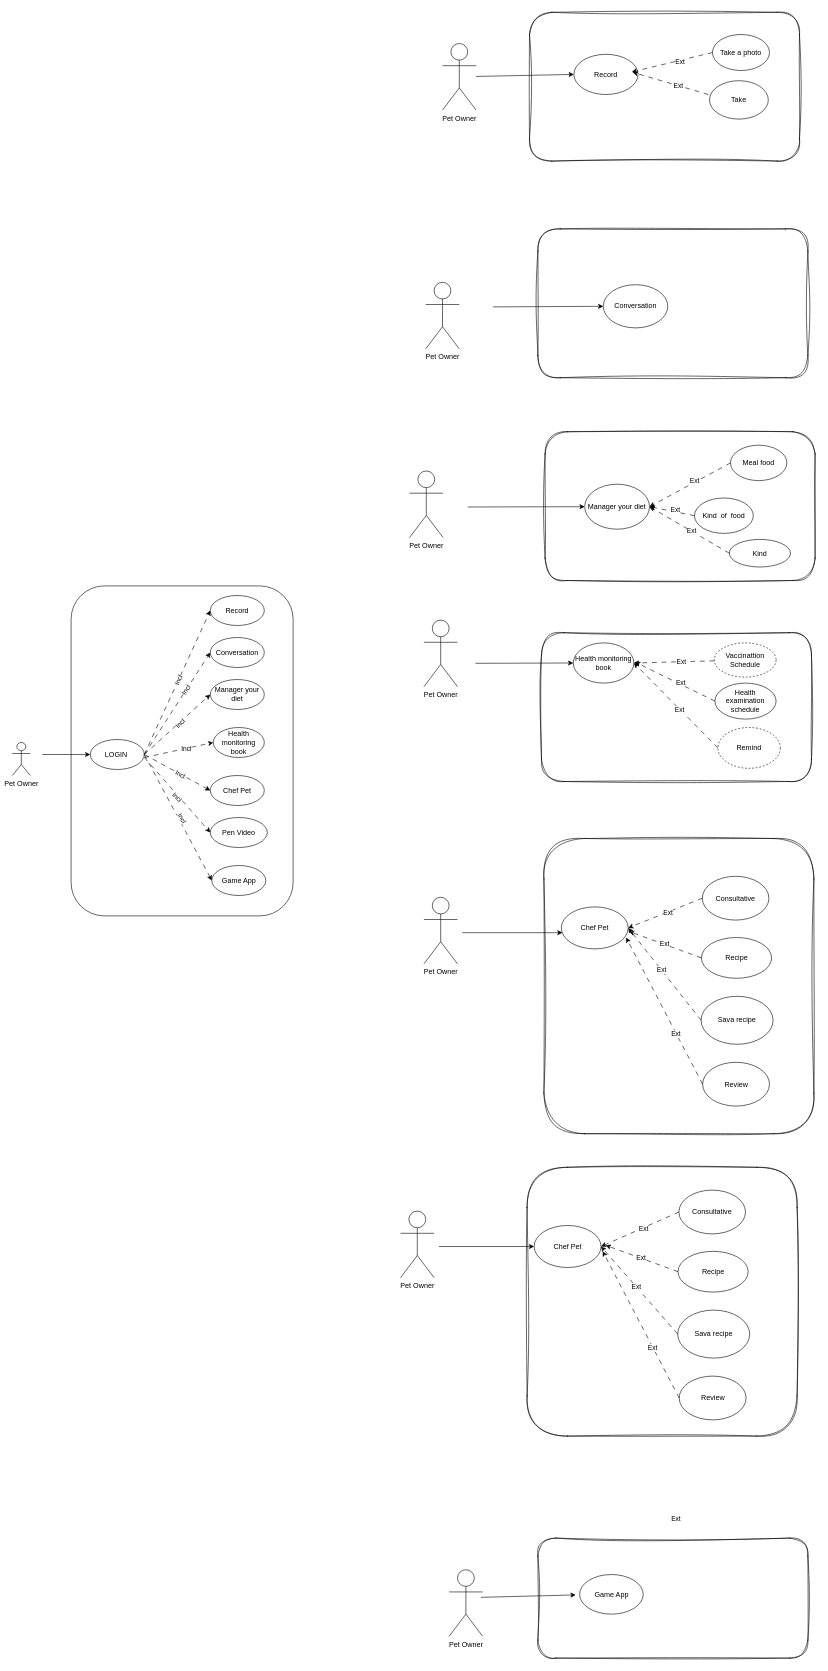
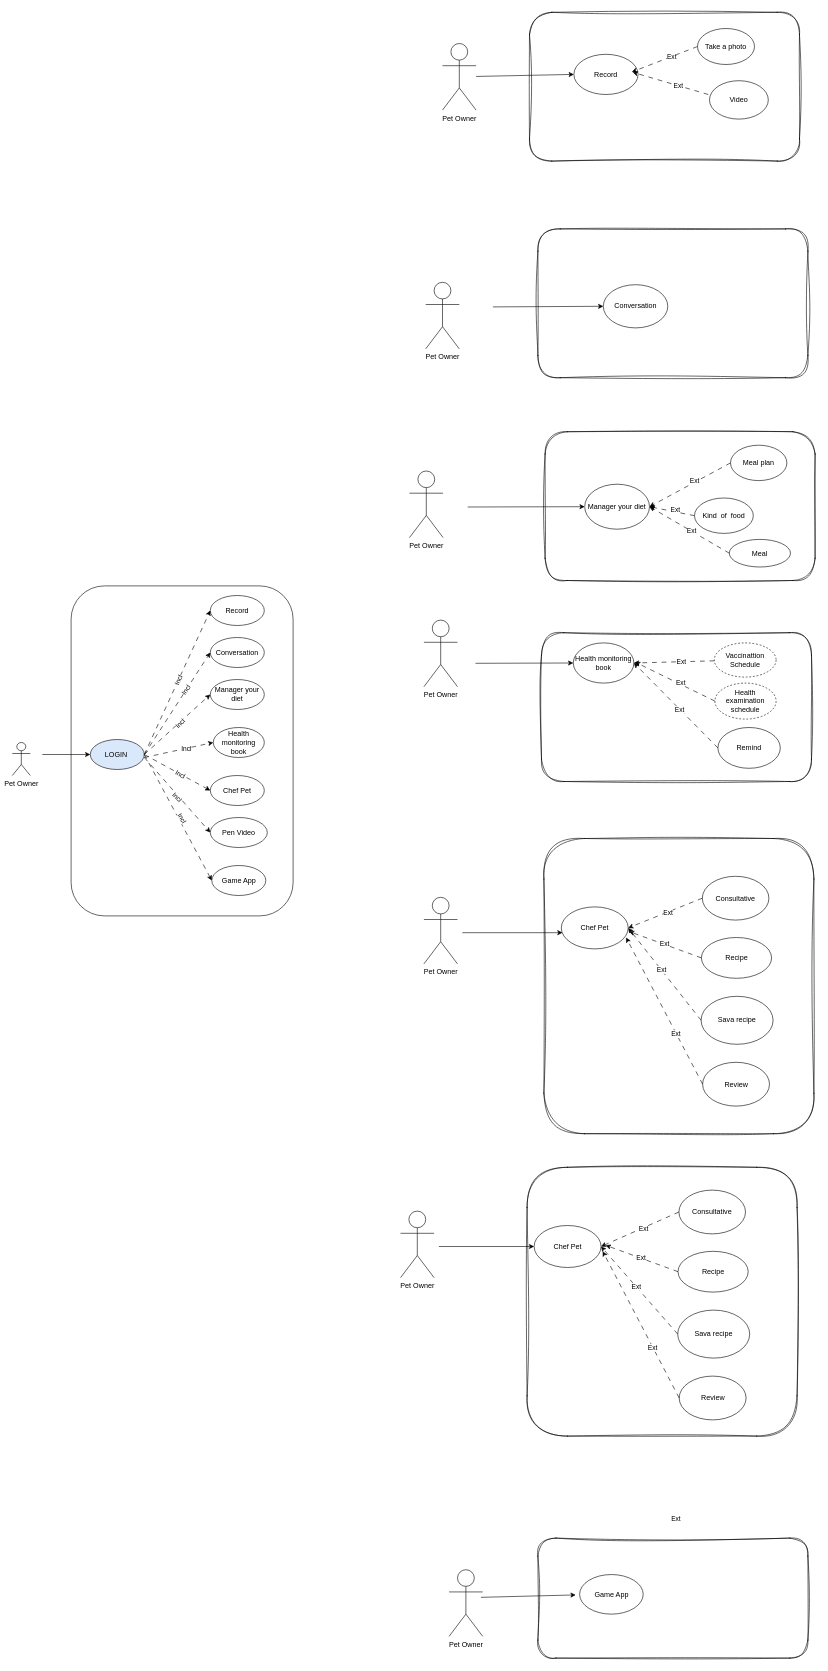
node "Take a photo": moved (741, 53) -> (726, 47)
node "Take": label "Take" -> "Video"
node "Meal food": label "Meal food" -> "Meal plan"
node "Kind": label "Kind" -> "Meal"
node "Health examination schedule": style solid -> dashed
node "Remind": style dashed -> solid
node "LOGIN": fillcolor #ffffff -> #dae8fc
